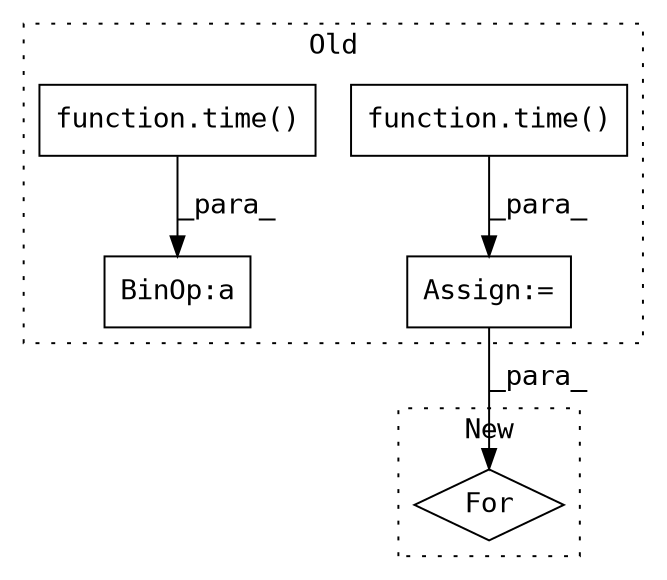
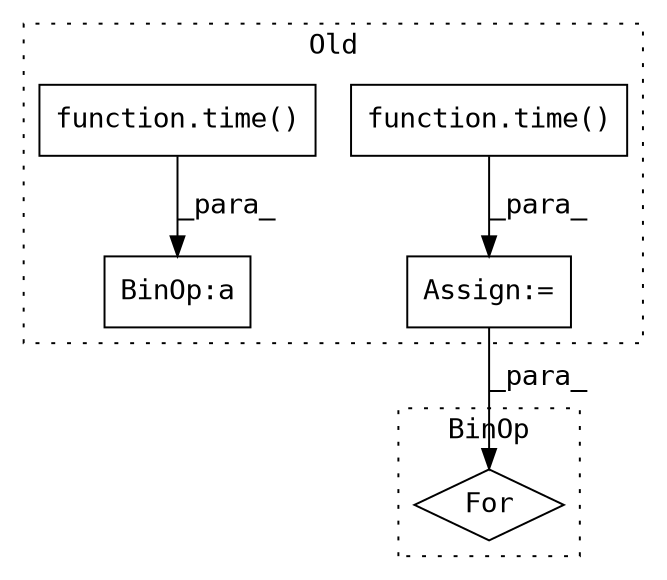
cluster "New": label "New" -> "BinOp"
